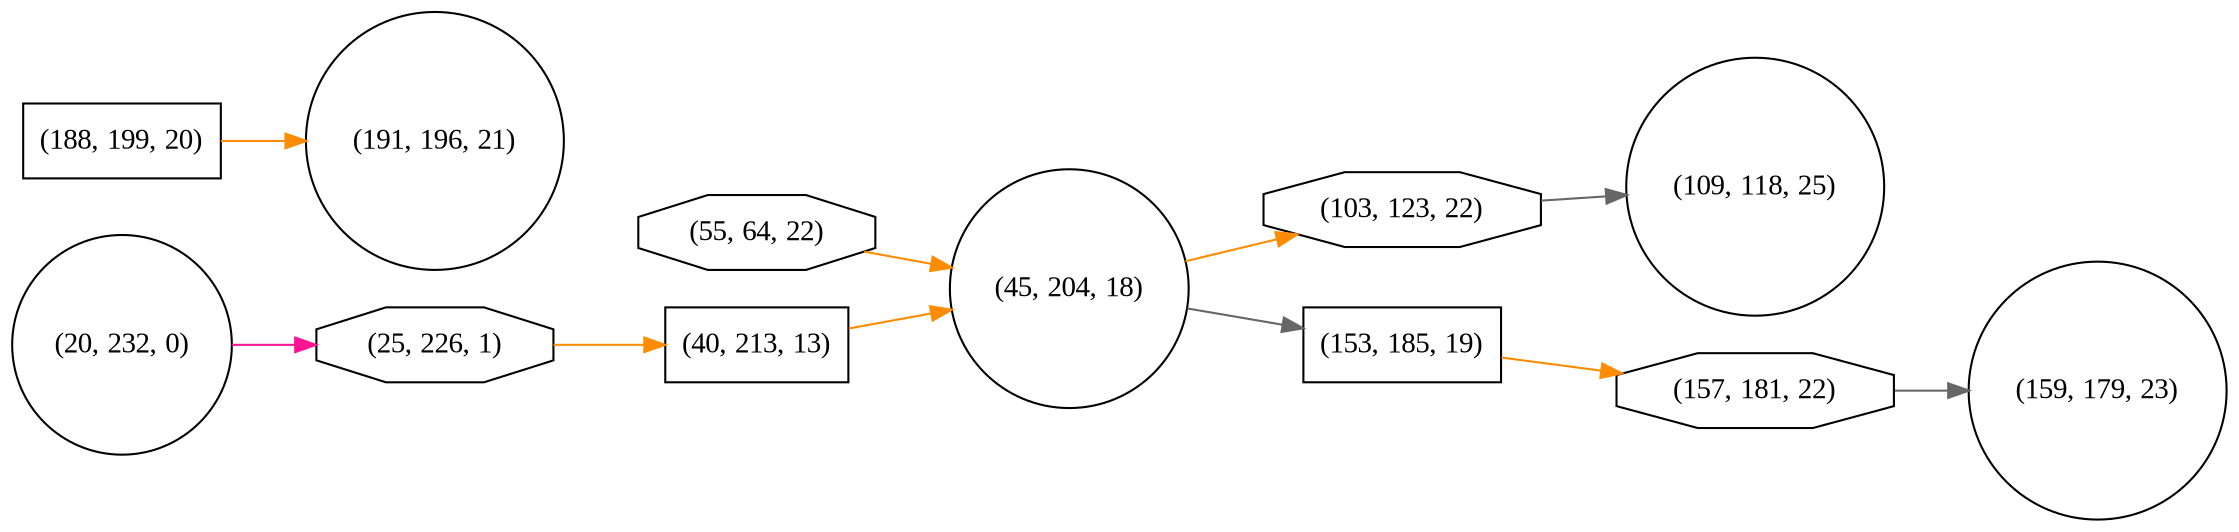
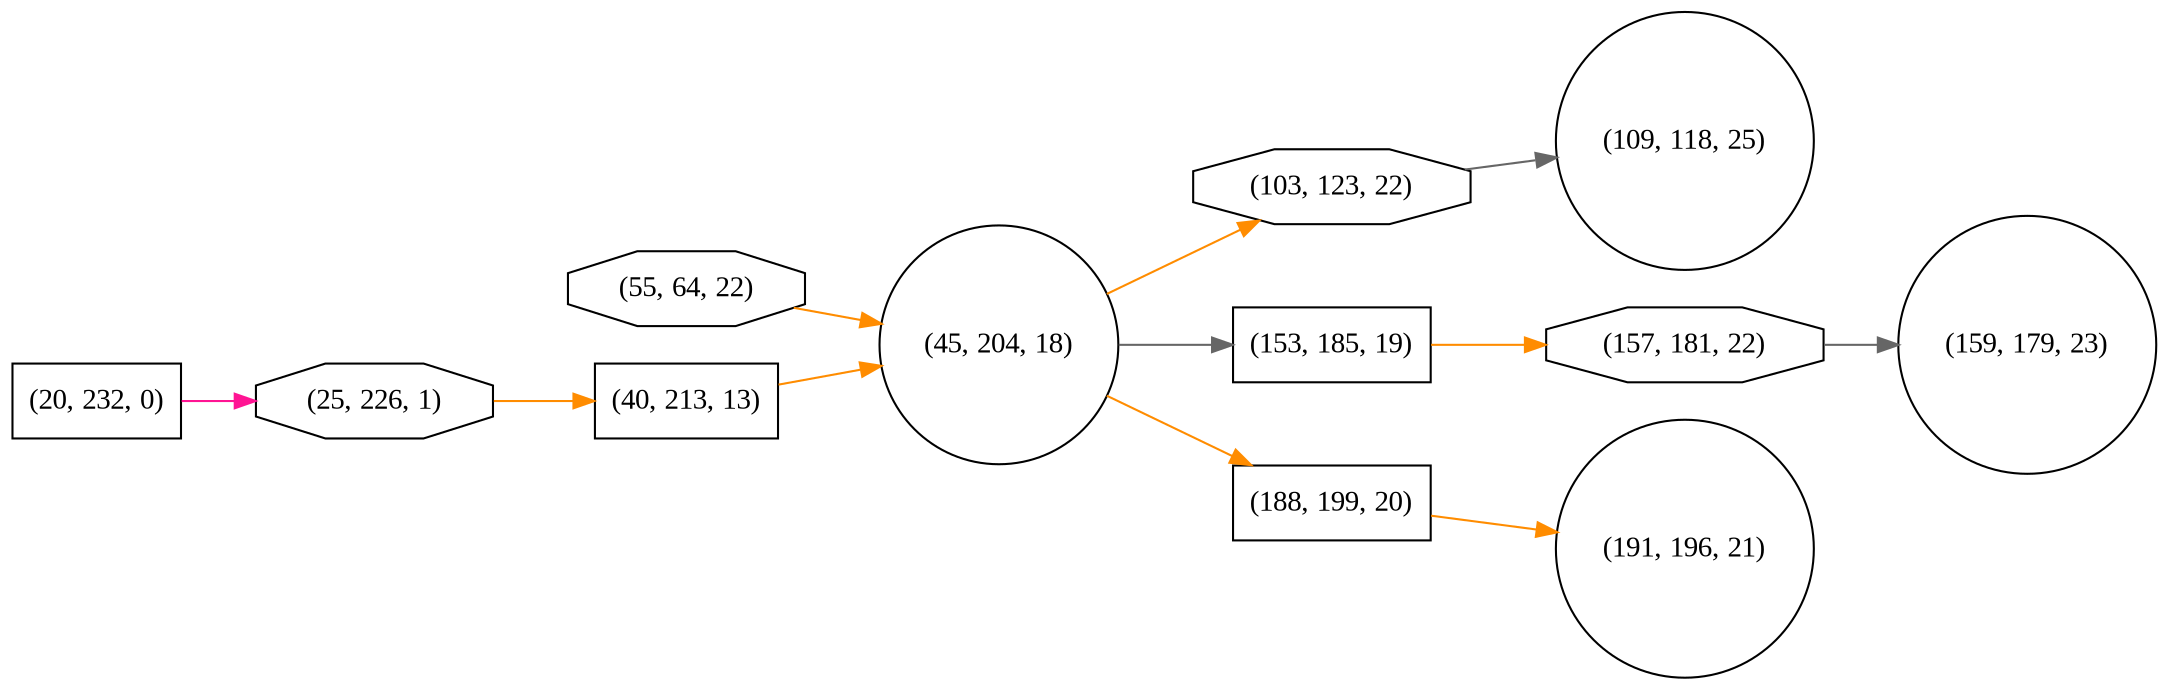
node "(20, 232, 0)": shape circle -> box
edge "(45, 204, 18)" -> "(188, 199, 20)": added
